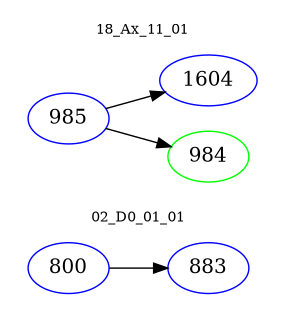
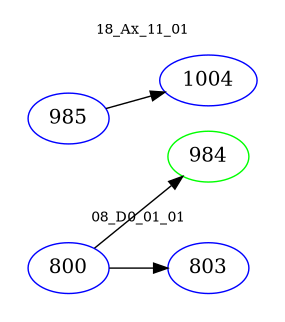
node "1604": label "1604" -> "1004"
edge "985" -> "984": now "800" -> "984"
cluster "02_D0_01_01": label "02_D0_01_01" -> "08_D0_01_01"
node "883": label "883" -> "803"
